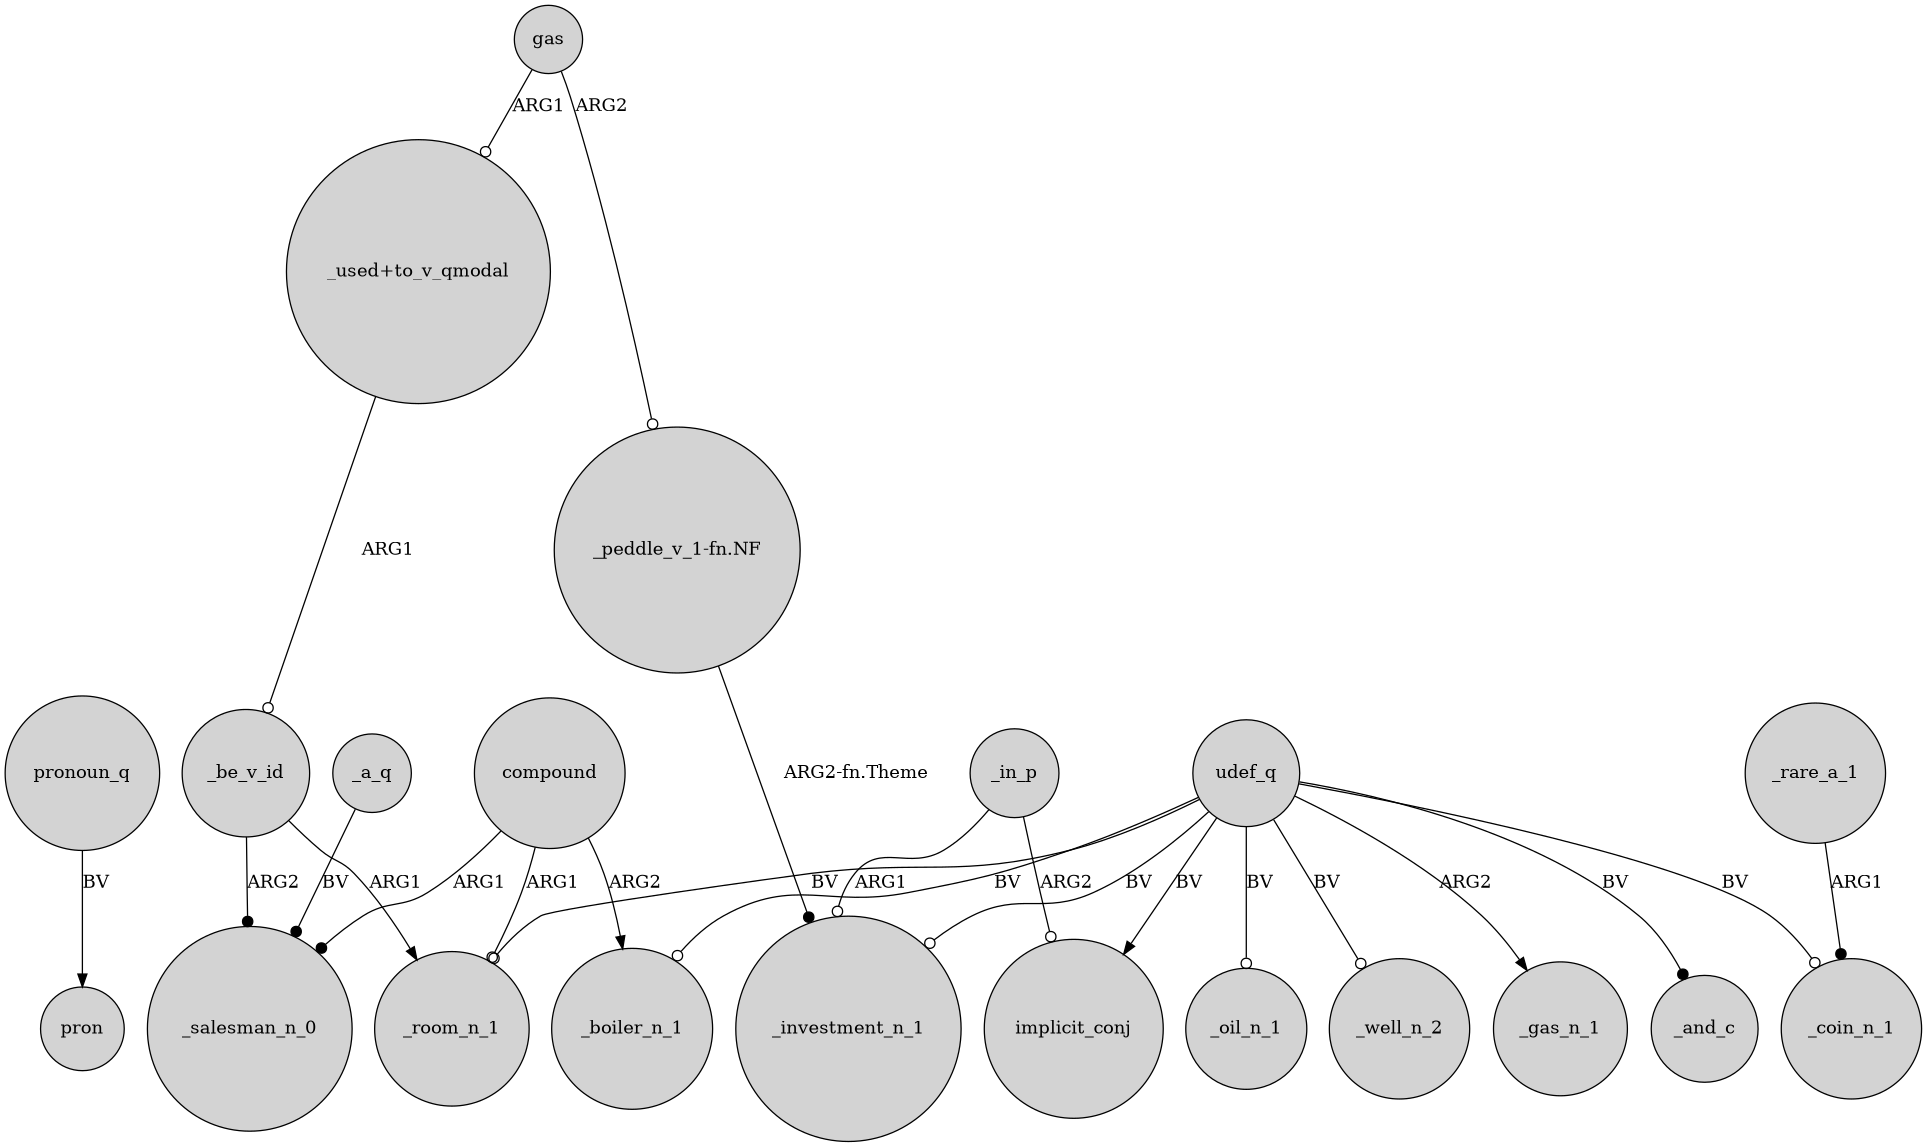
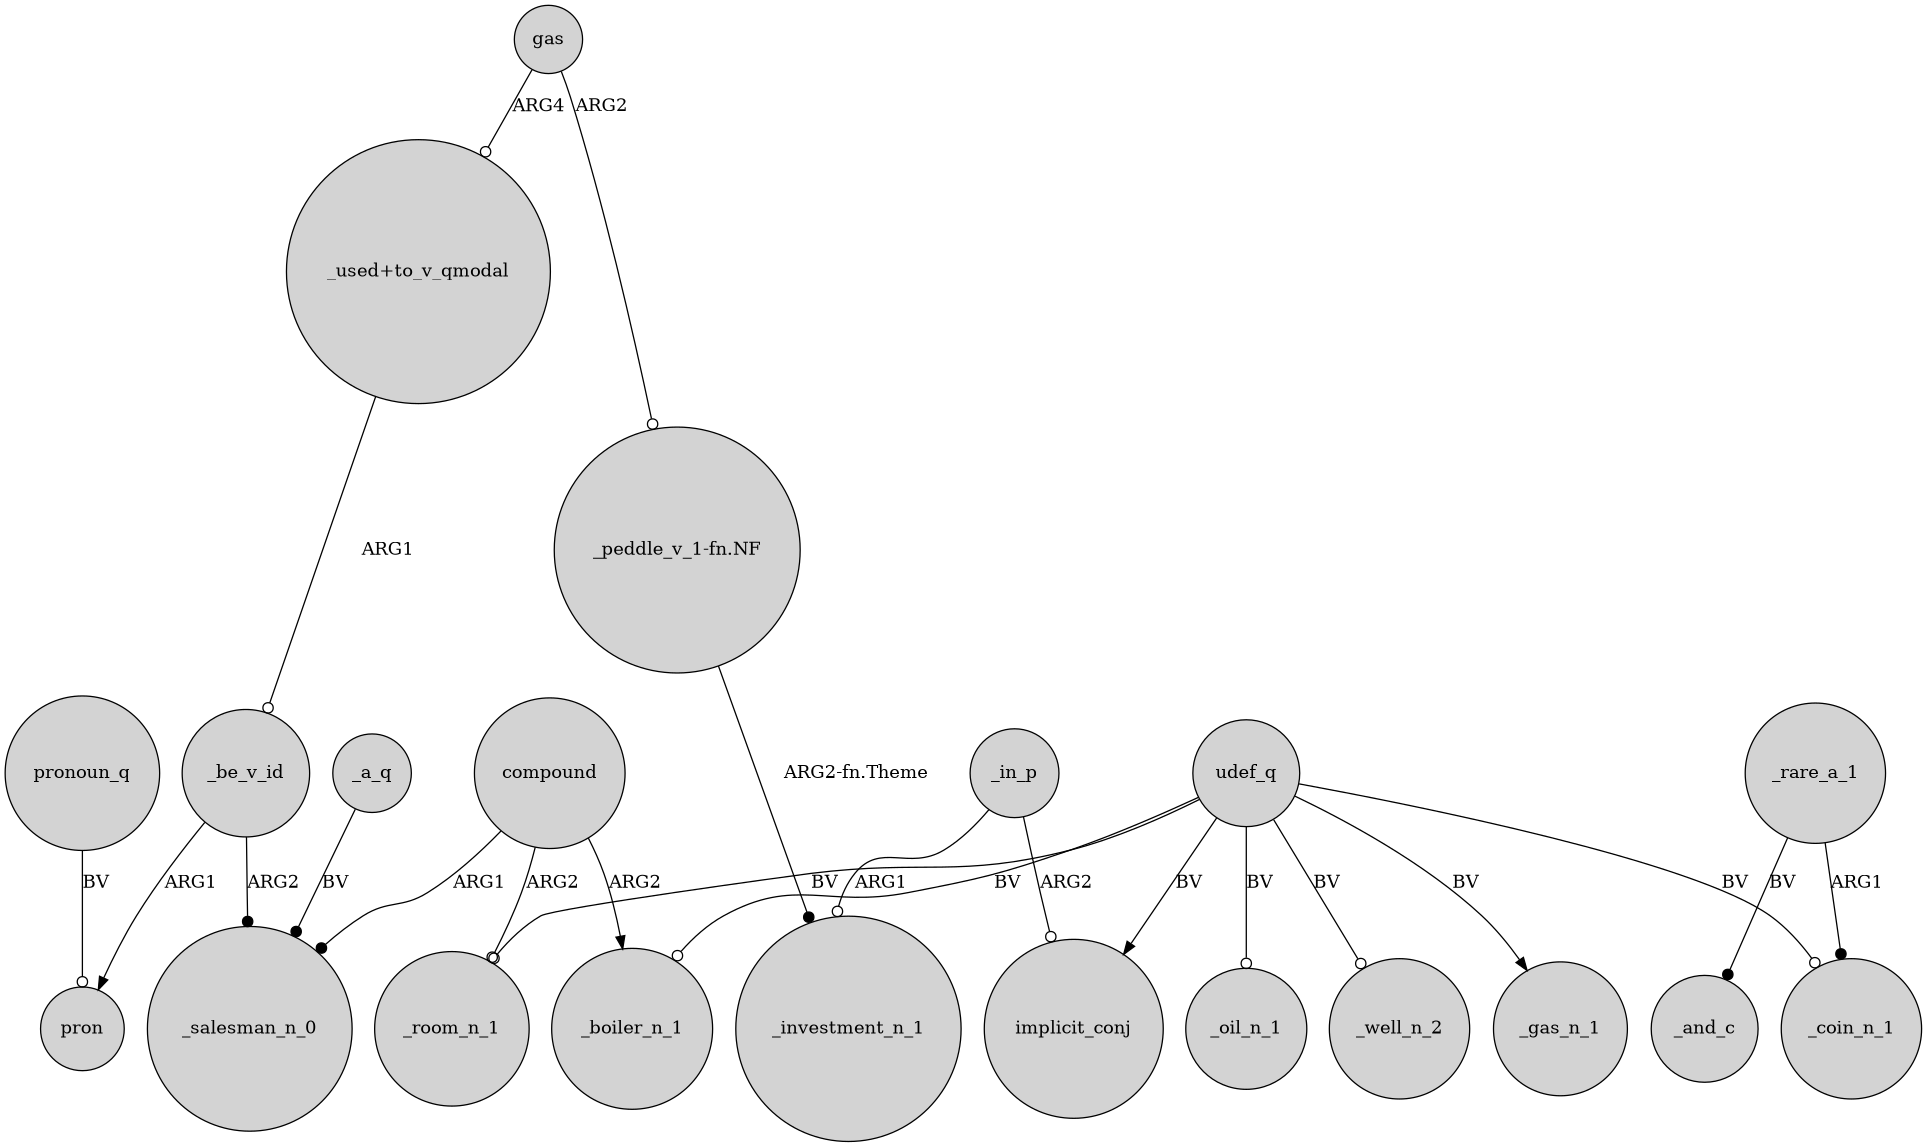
edge "gas" -> "_used+to_v_qmodal": label "ARG1" -> "ARG4"
edge "udef_q" -> "_and_c": now "_rare_a_1" -> "_and_c"
edge "_be_v_id" -> "_room_n_1": now "_be_v_id" -> "pron"
edge "compound" -> "_room_n_1": label "ARG1" -> "ARG2"
edge "udef_q" -> "_gas_n_1": label "ARG2" -> "BV"
edge "udef_q" -> "_investment_n_1": removed, label "BV"
edge "pronoun_q" -> "pron": arrowhead normal -> odot
